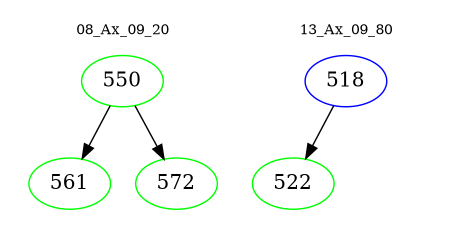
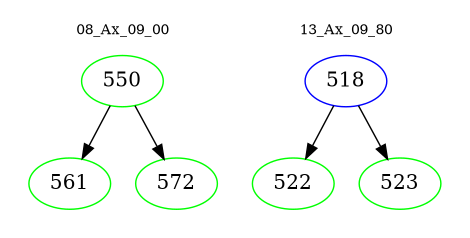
cluster "08_Ax_09_20": label "08_Ax_09_20" -> "08_Ax_09_00"
node "523": added
